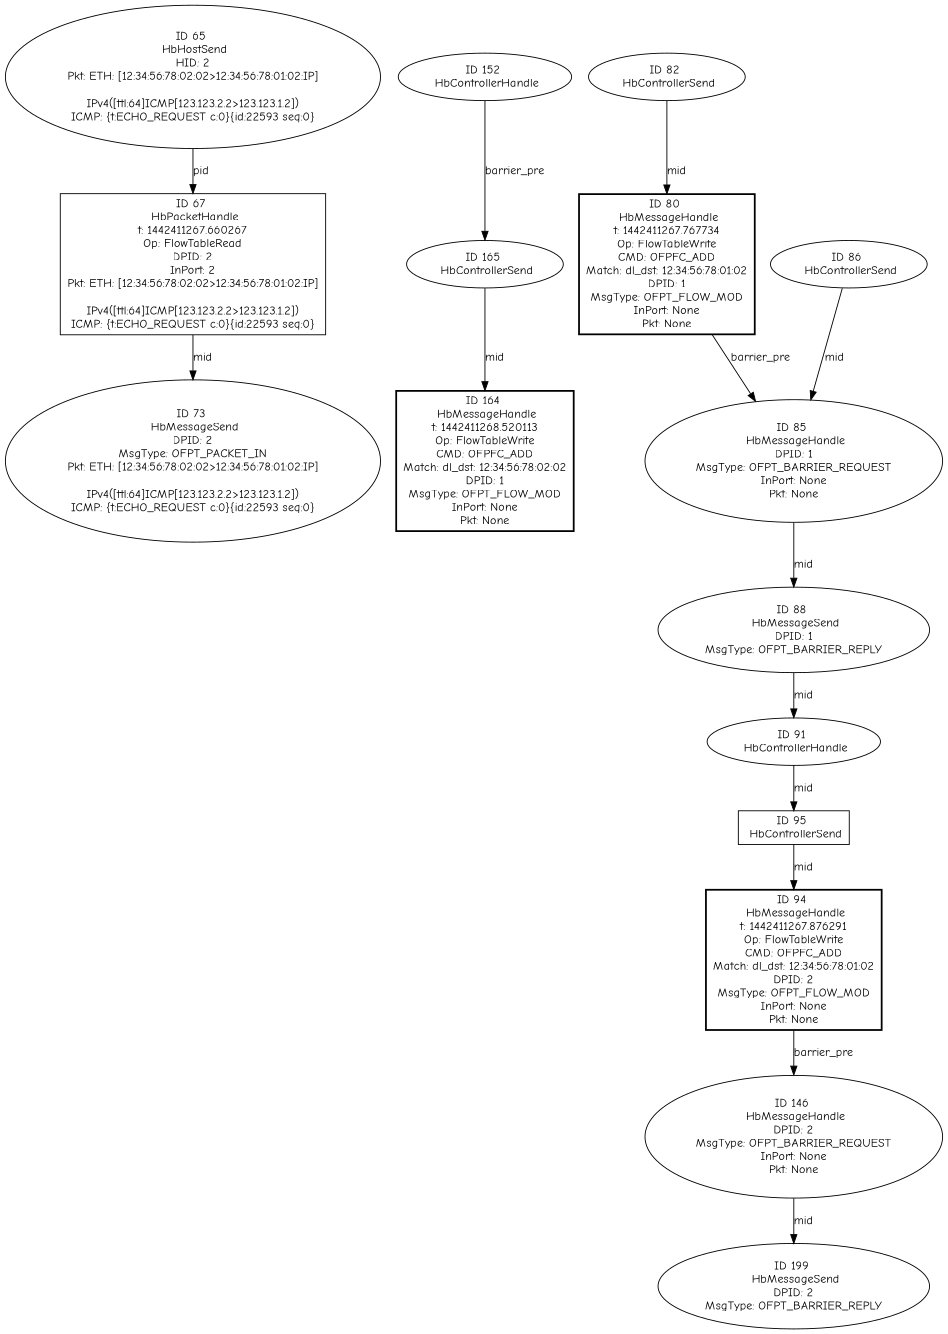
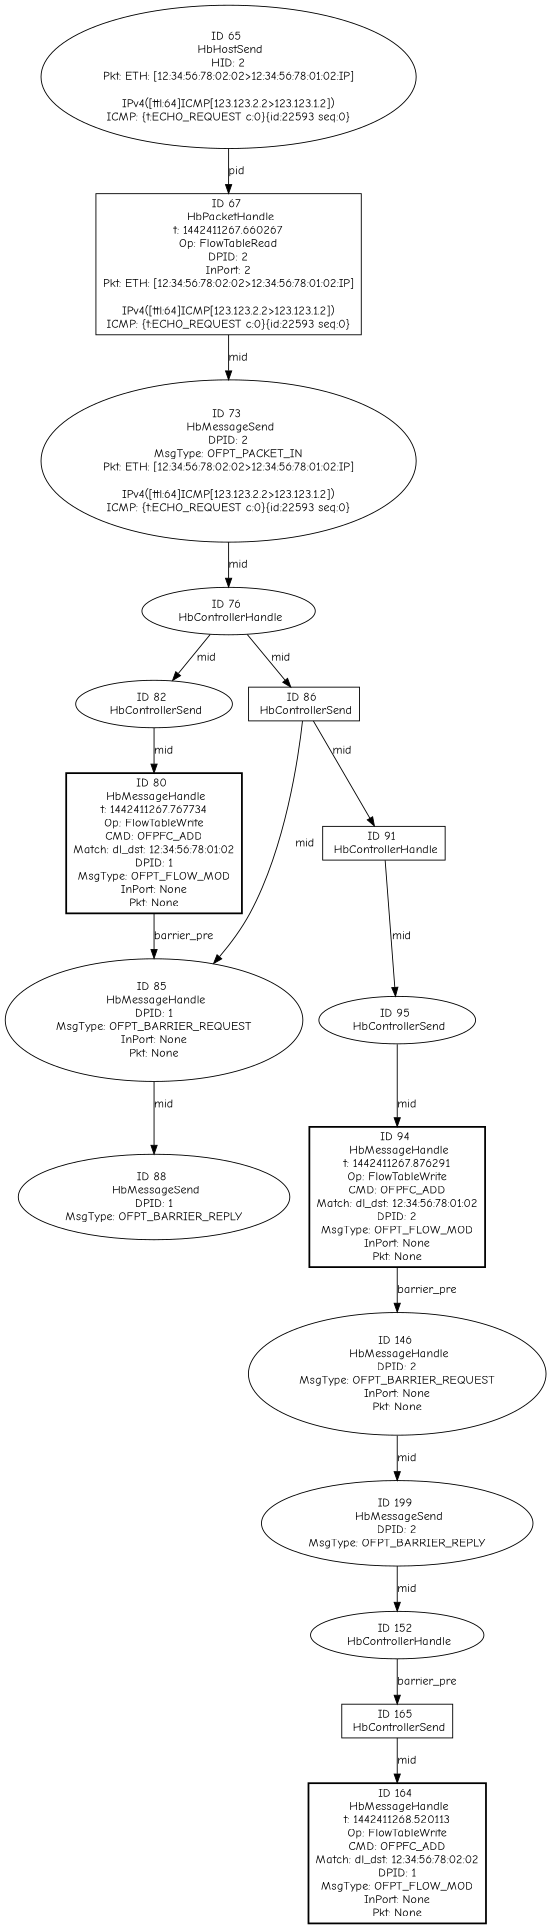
node "ID 165 HbControllerSend": shape ellipse -> box
node "ID 86 HbControllerSend": shape ellipse -> box
node "ID 76 HbControllerHandle": added
edge "ID 88 HbMessageSend DPID: 1 MsgType: OFPT_BARRIER_REPLY" -> "ID 91 HbControllerHandle": now "ID 86 HbControllerSend" -> "ID 91 HbControllerHandle"
node "ID 91 HbControllerHandle": shape ellipse -> box
node "ID 95 HbControllerSend": shape box -> ellipse
edge "ID 199 HbMessageSend DPID: 2 MsgType: OFPT_BARRIER_REPLY" -> "ID 152 HbControllerHandle": added, label "mid"
